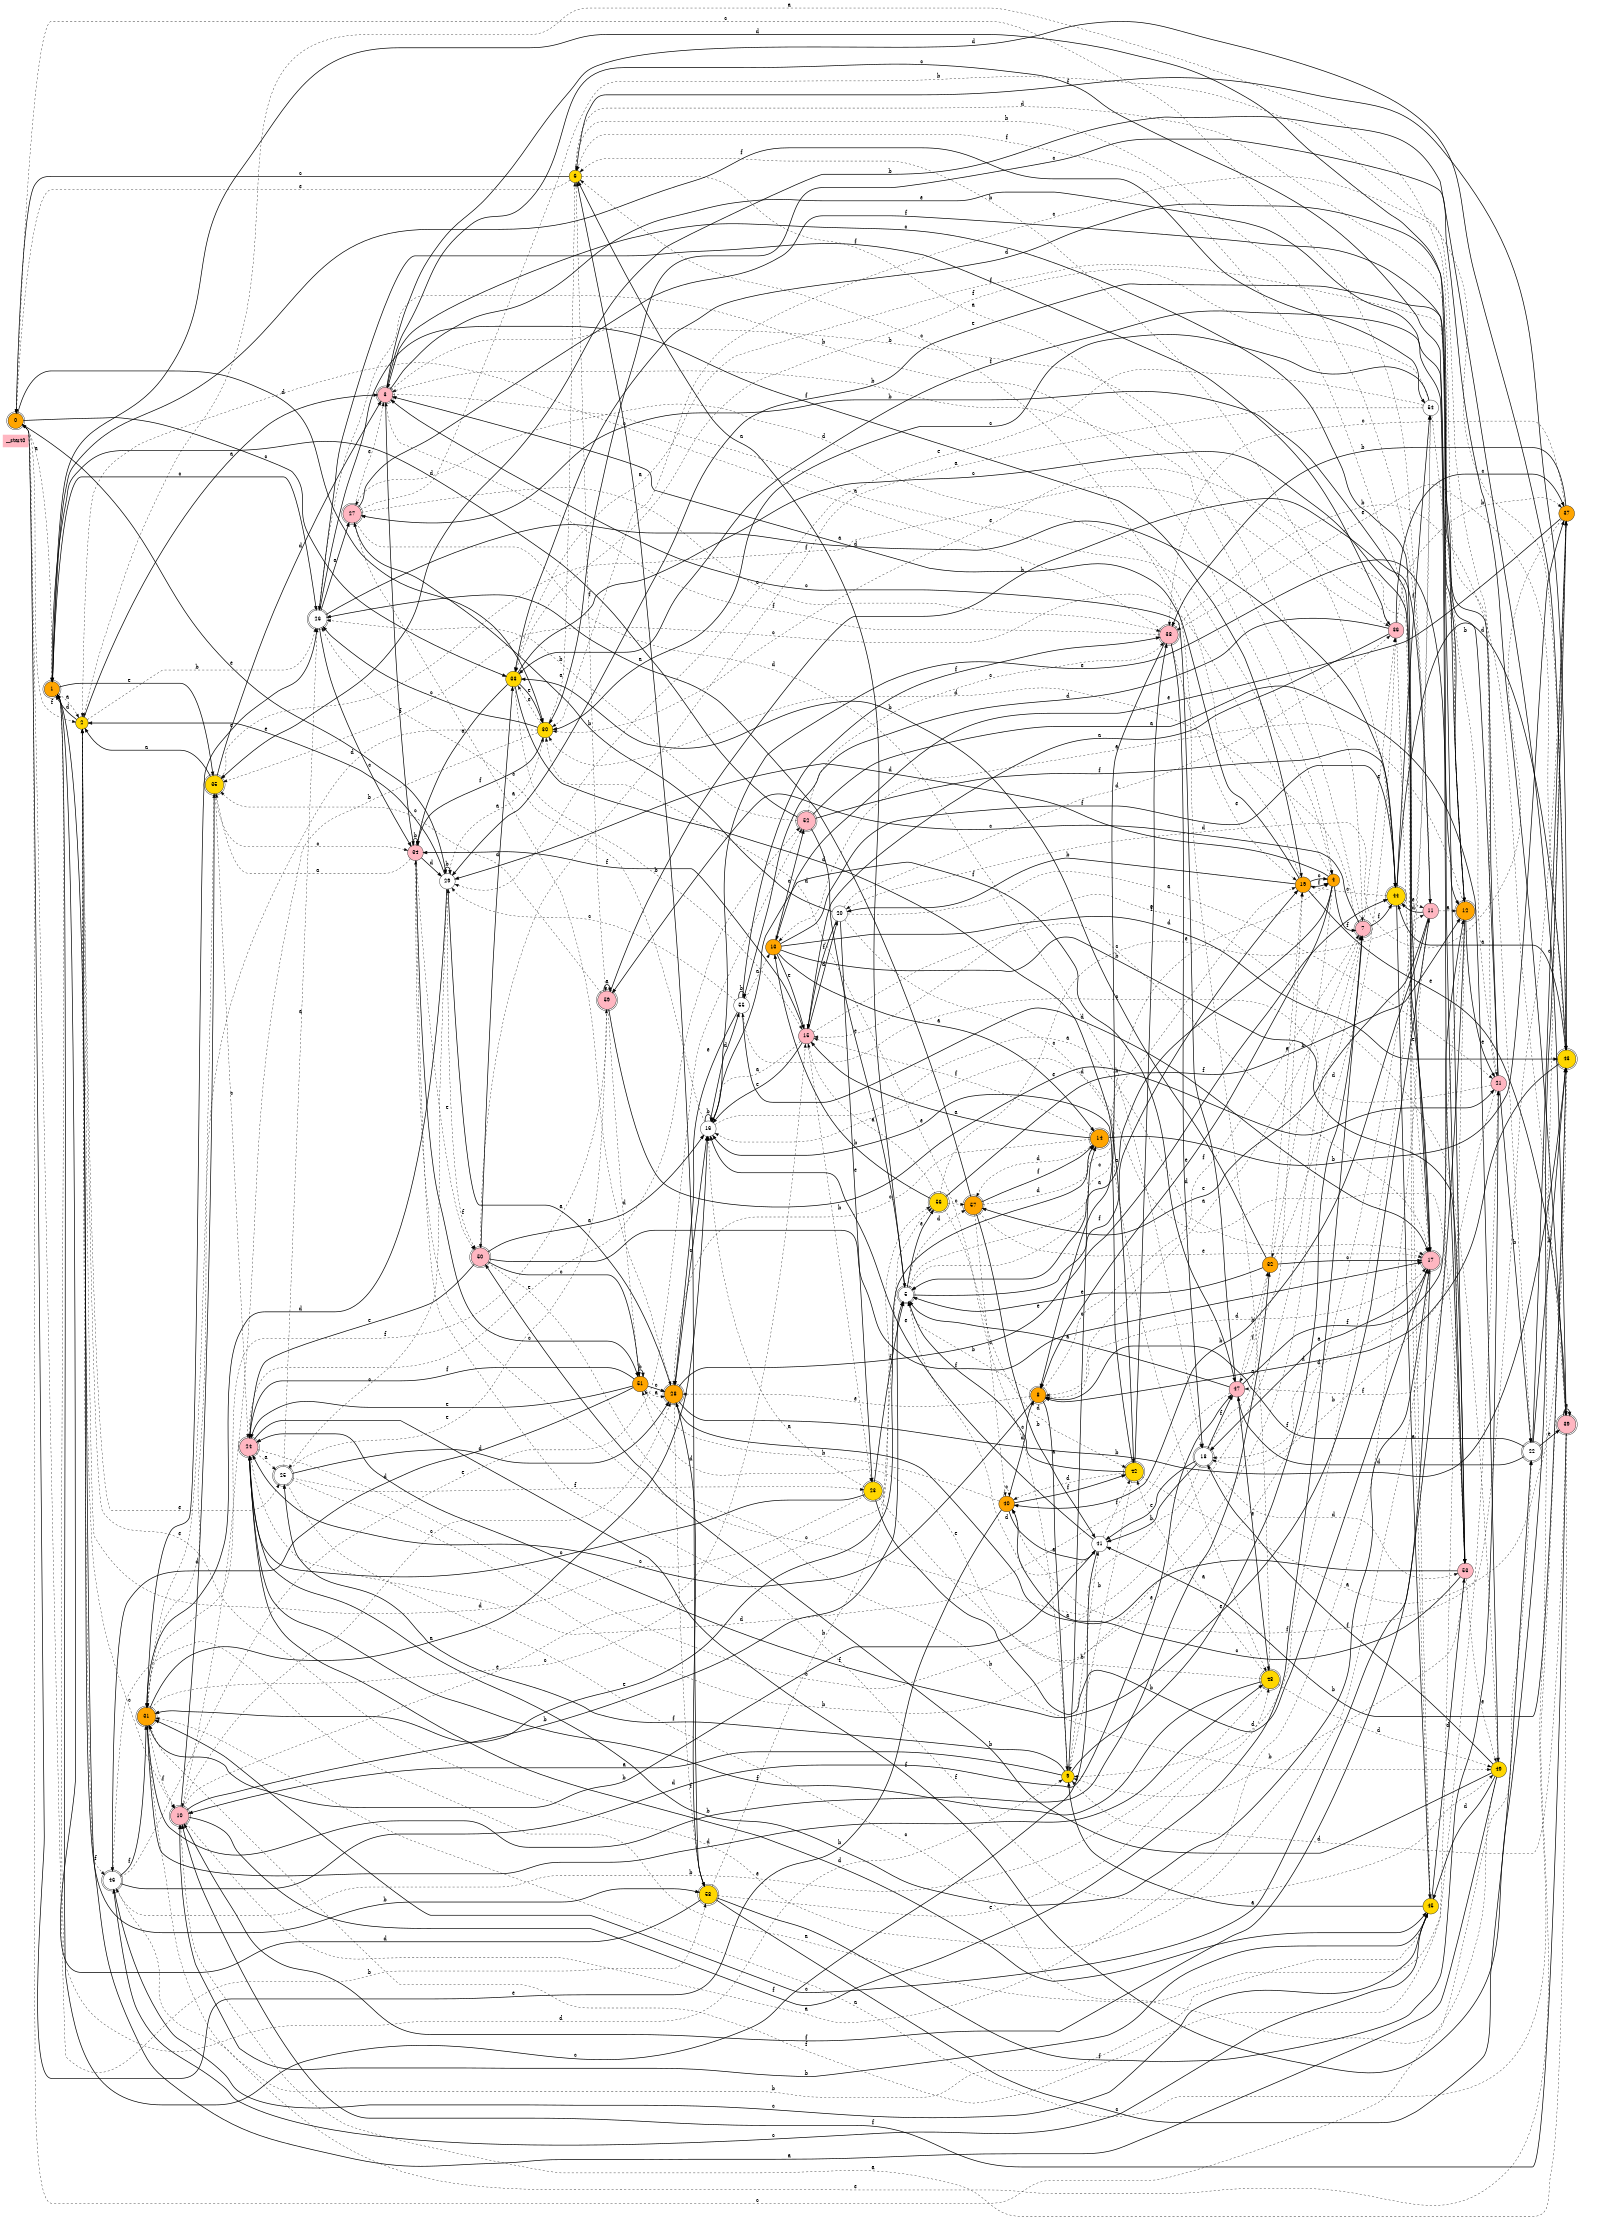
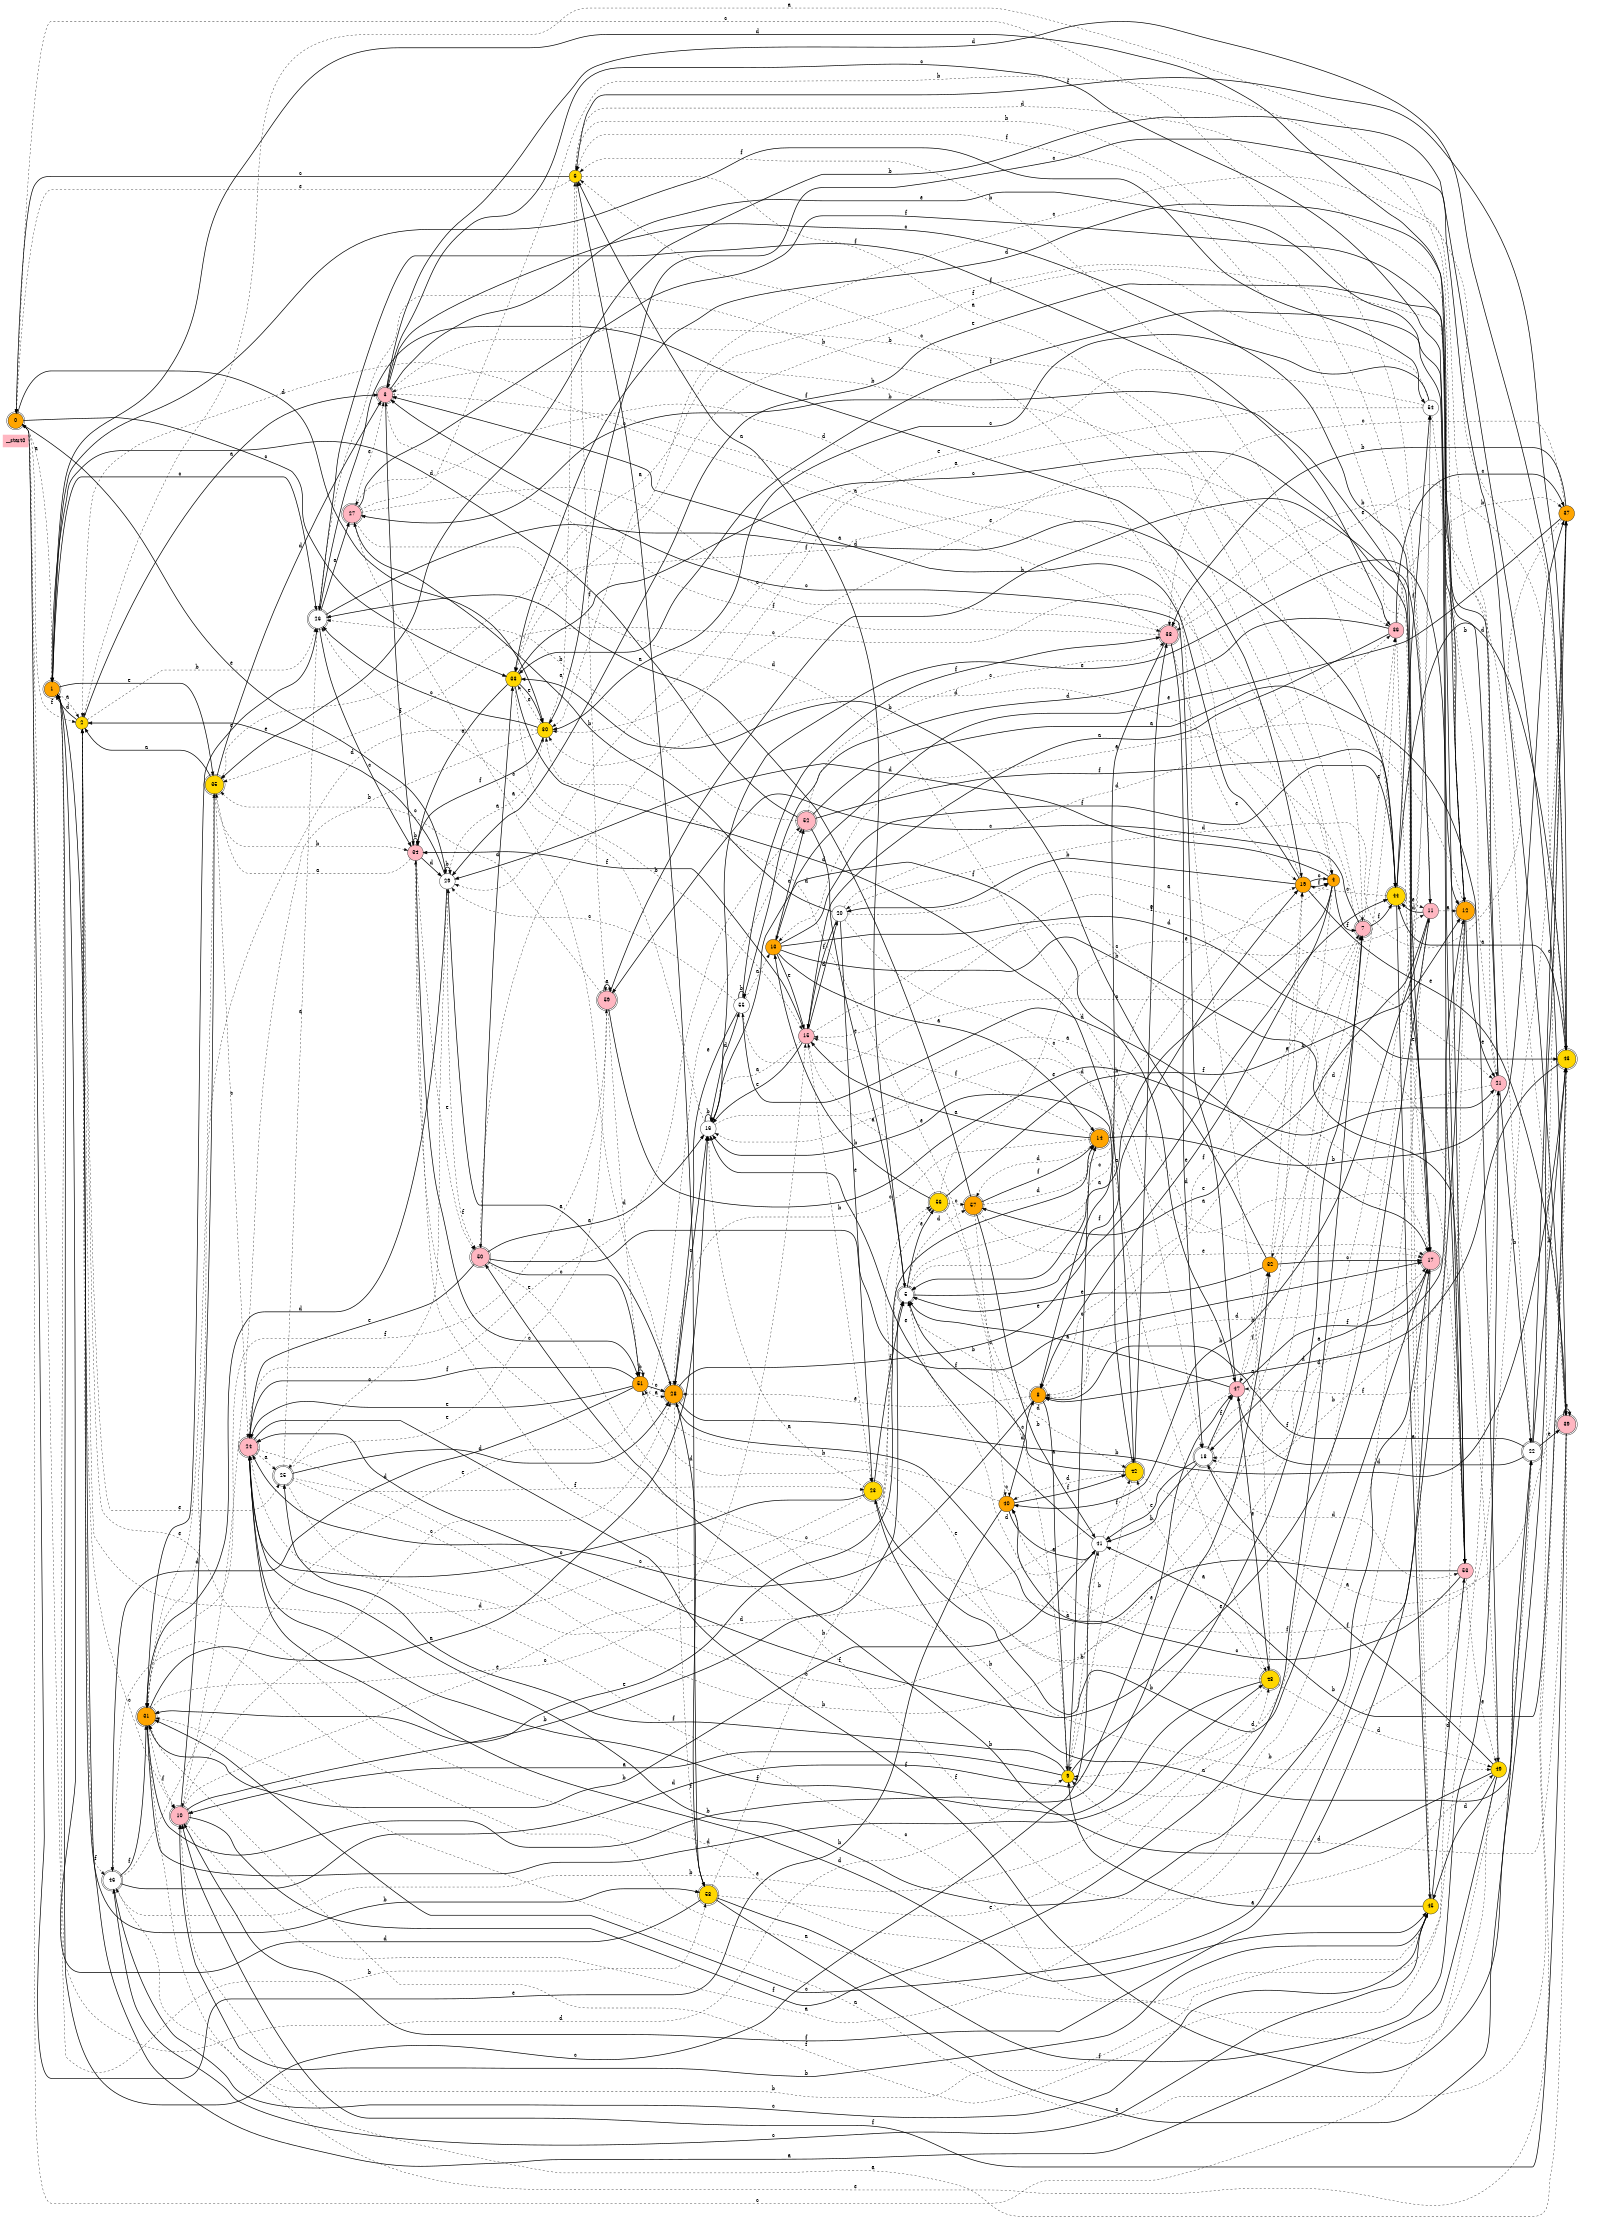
edge "35" -> "34": label "c" -> "b"
edge "22" -> "23": added, label "a"
